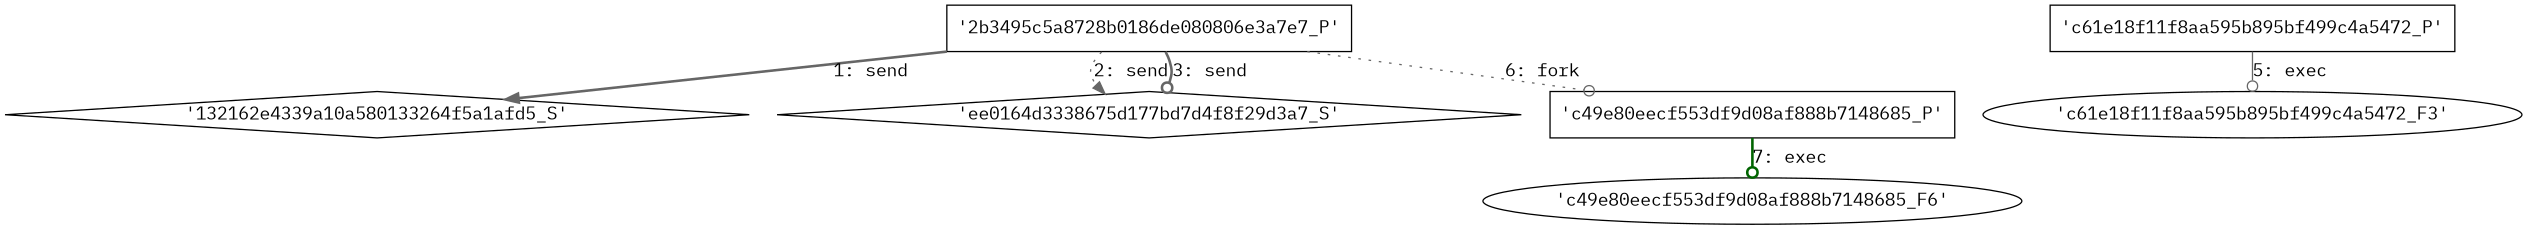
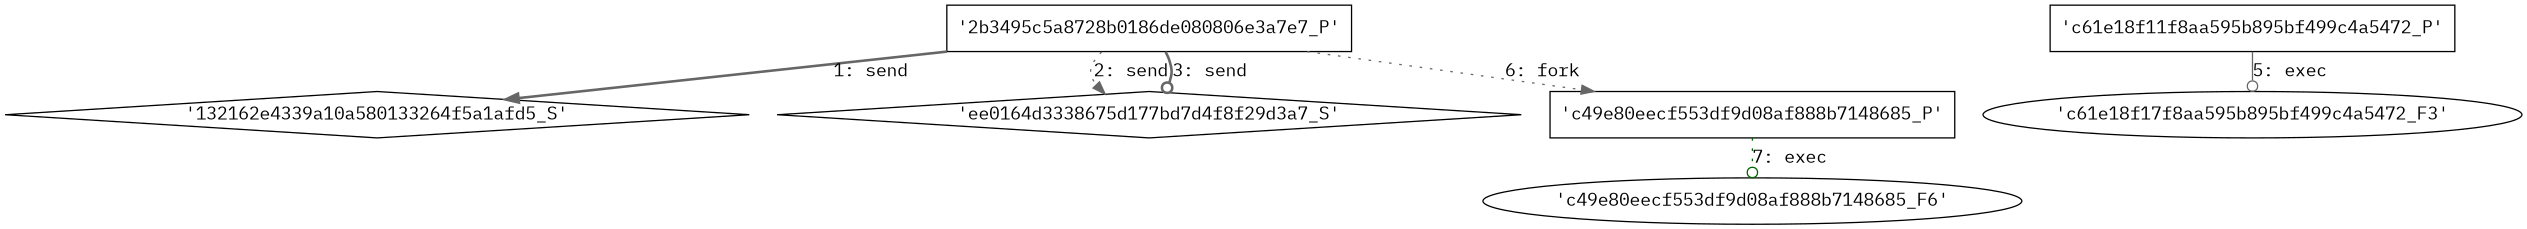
edge "'2b3495c5a8728b0186de080806e3a7e7_P'" -> "'c49e80eecf553df9d08af888b7148685_P'": arrowhead odot -> normal
node "'c61e18f11f8aa595b895bf499c4a5472_F3'": label "'c61e18f11f8aa595b895bf499c4a5472_F3'" -> "'c61e18f17f8aa595b895bf499c4a5472_F3'"
edge "'c49e80eecf553df9d08af888b7148685_P'" -> "'c49e80eecf553df9d08af888b7148685_F6'": style bold -> dotted
